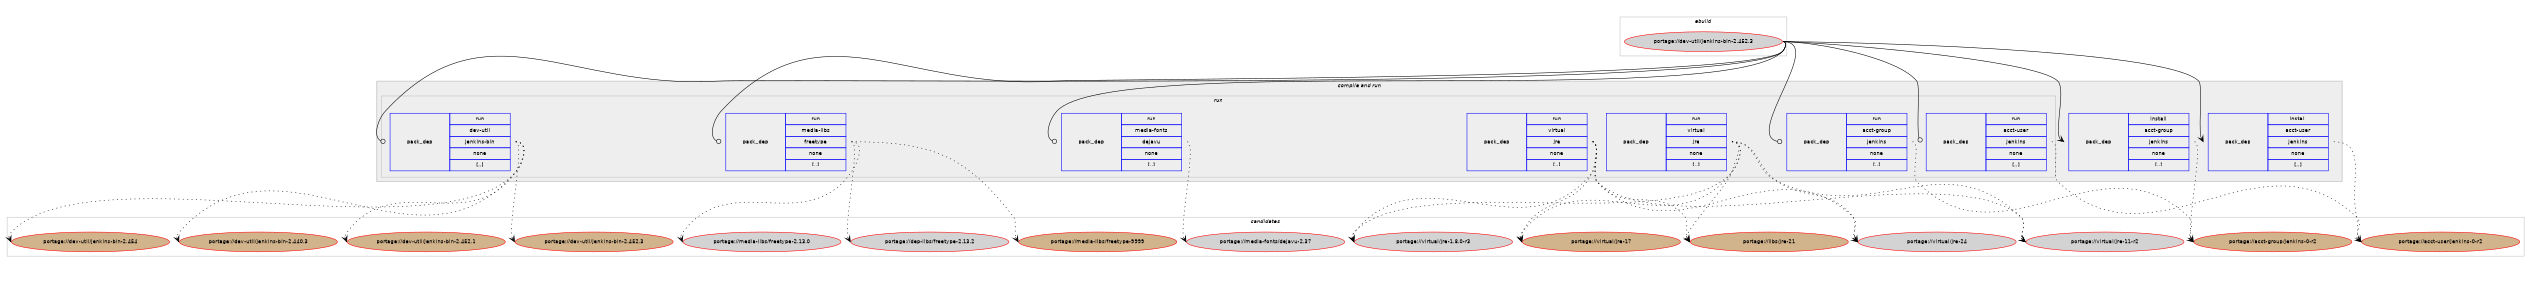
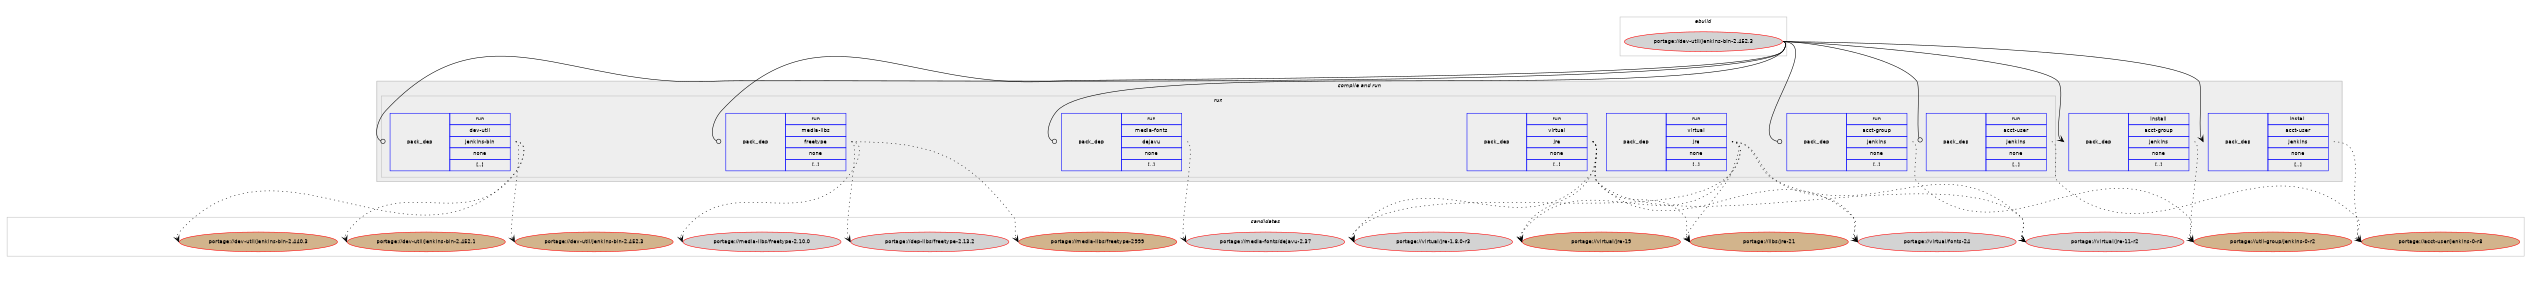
node "portage://dev-util/jenkins-bin-2.454": removed
node "portage://media-libs/freetype-2.13.0": label "portage://media-libs/freetype-2.13.0" -> "portage://media-libs/freetype-2.10.0"
node "portage://media-libs/freetype-9999": label "portage://media-libs/freetype-9999" -> "portage://media-libs/freetype-2999"
node "portage://virtual/jre-17": label "portage://virtual/jre-17" -> "portage://virtual/jre-19"
node "portage://virtual/jre-24": label "portage://virtual/jre-24" -> "portage://virtual/fonts-24"
node "portage://acct-group/jenkins-0-r2": label "portage://acct-group/jenkins-0-r2" -> "portage://util-group/jenkins-0-r2"
node "portage://acct-user/jenkins-0-r2": label "portage://acct-user/jenkins-0-r2" -> "portage://acct-user/jenkins-0-r8"
